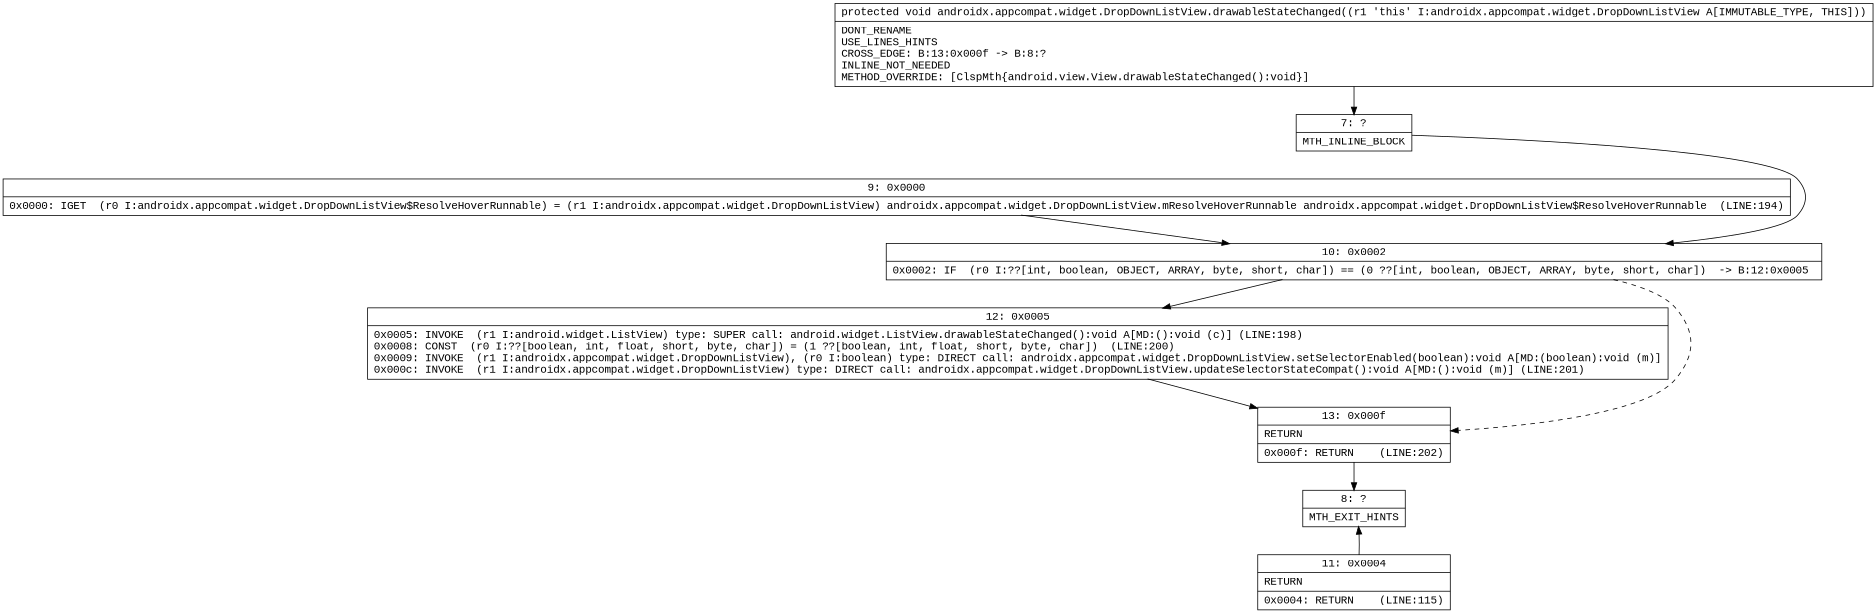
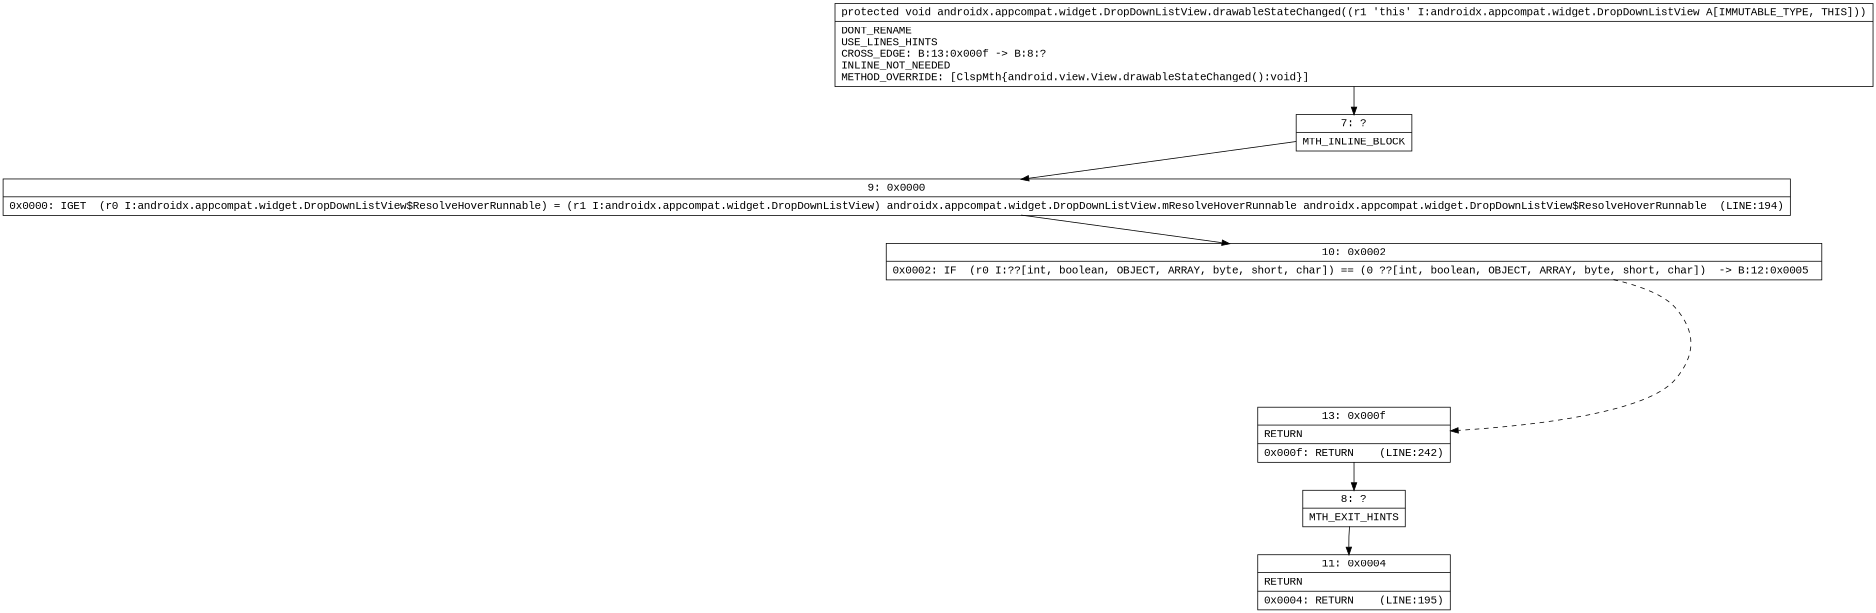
edge "7: ?" -> "10: 0x0002": now "7: ?" -> "9: 0x0000"
node "12: 0x0005": removed
node "13: 0x000f": text "0x000f: RETURN    (LINE:202)" -> "0x000f: RETURN    (LINE:242)"
edge "11: 0x0004" -> "8: ?": reversed
node "11: 0x0004": text "0x0004: RETURN    (LINE:115)" -> "0x0004: RETURN    (LINE:195)"
